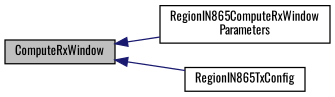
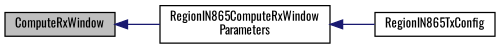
edge "RegionIN865TxConfig" -> "ComputeRxWindow": now "RegionIN865TxConfig" -> "RegionIN865ComputeRxWindow Parameters"
